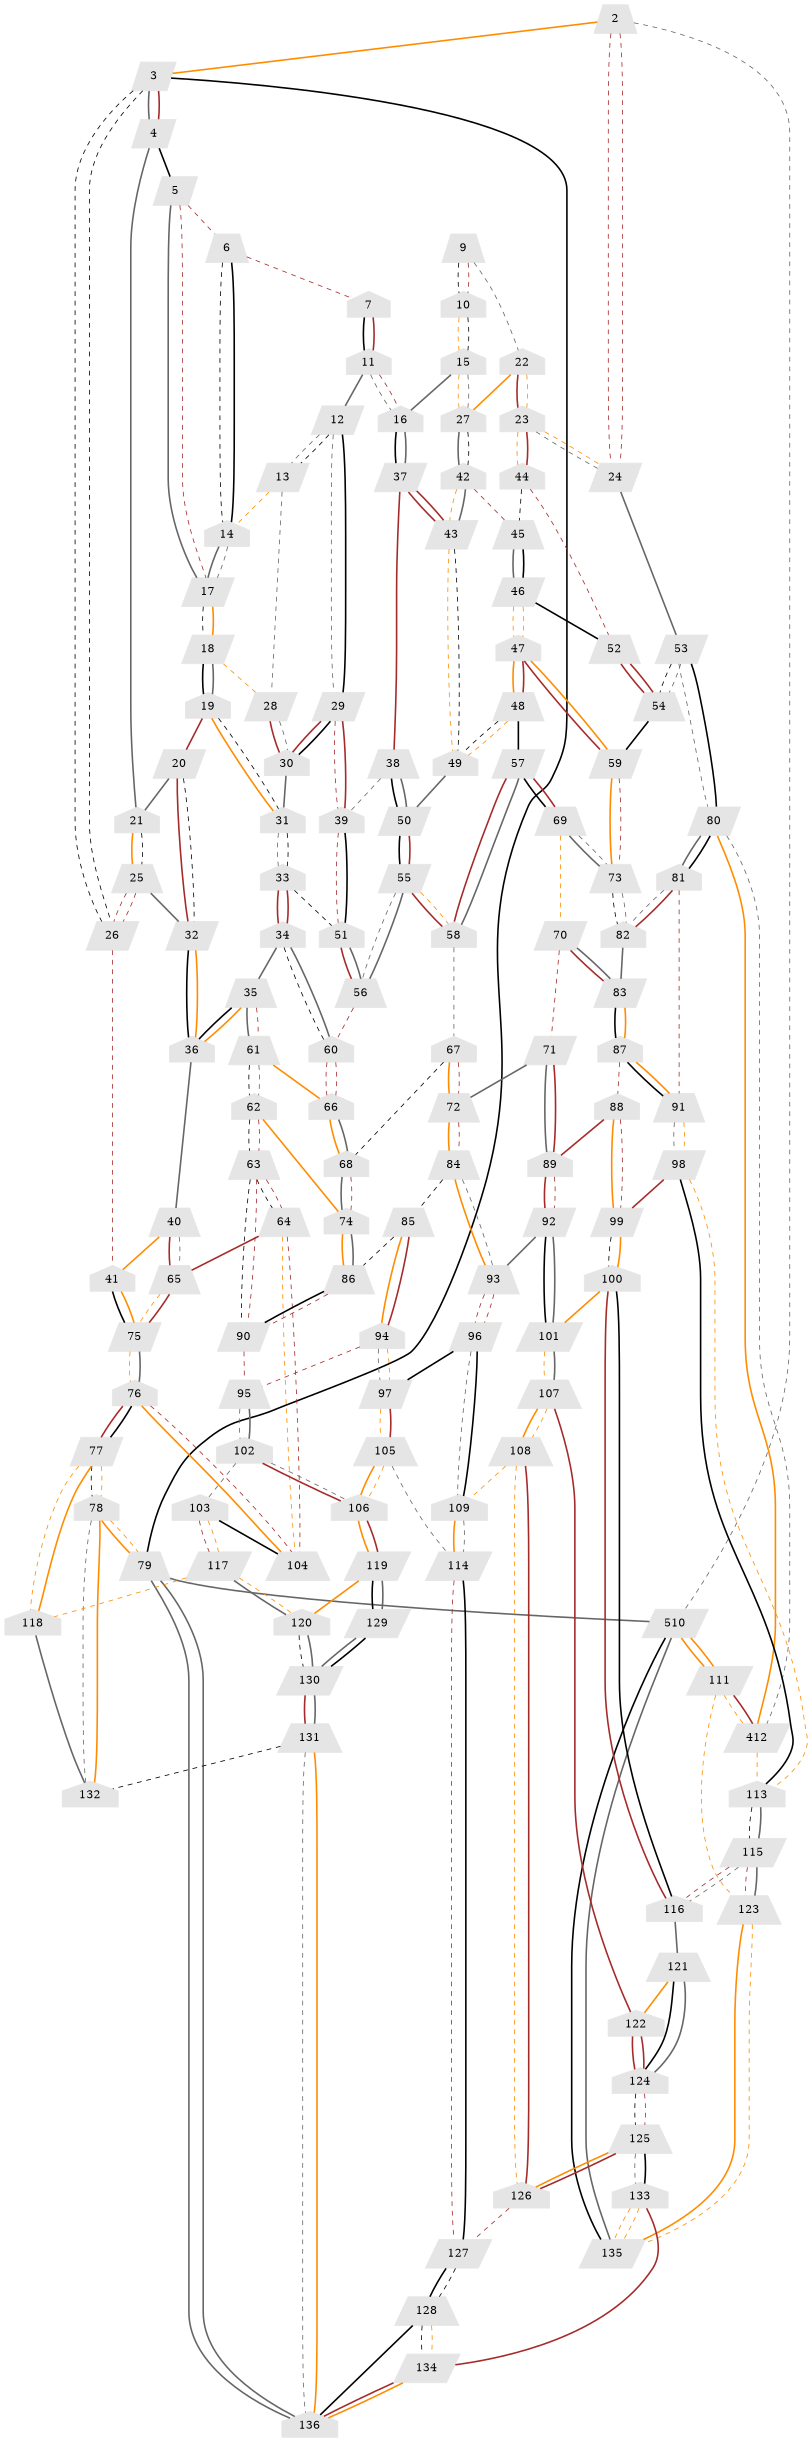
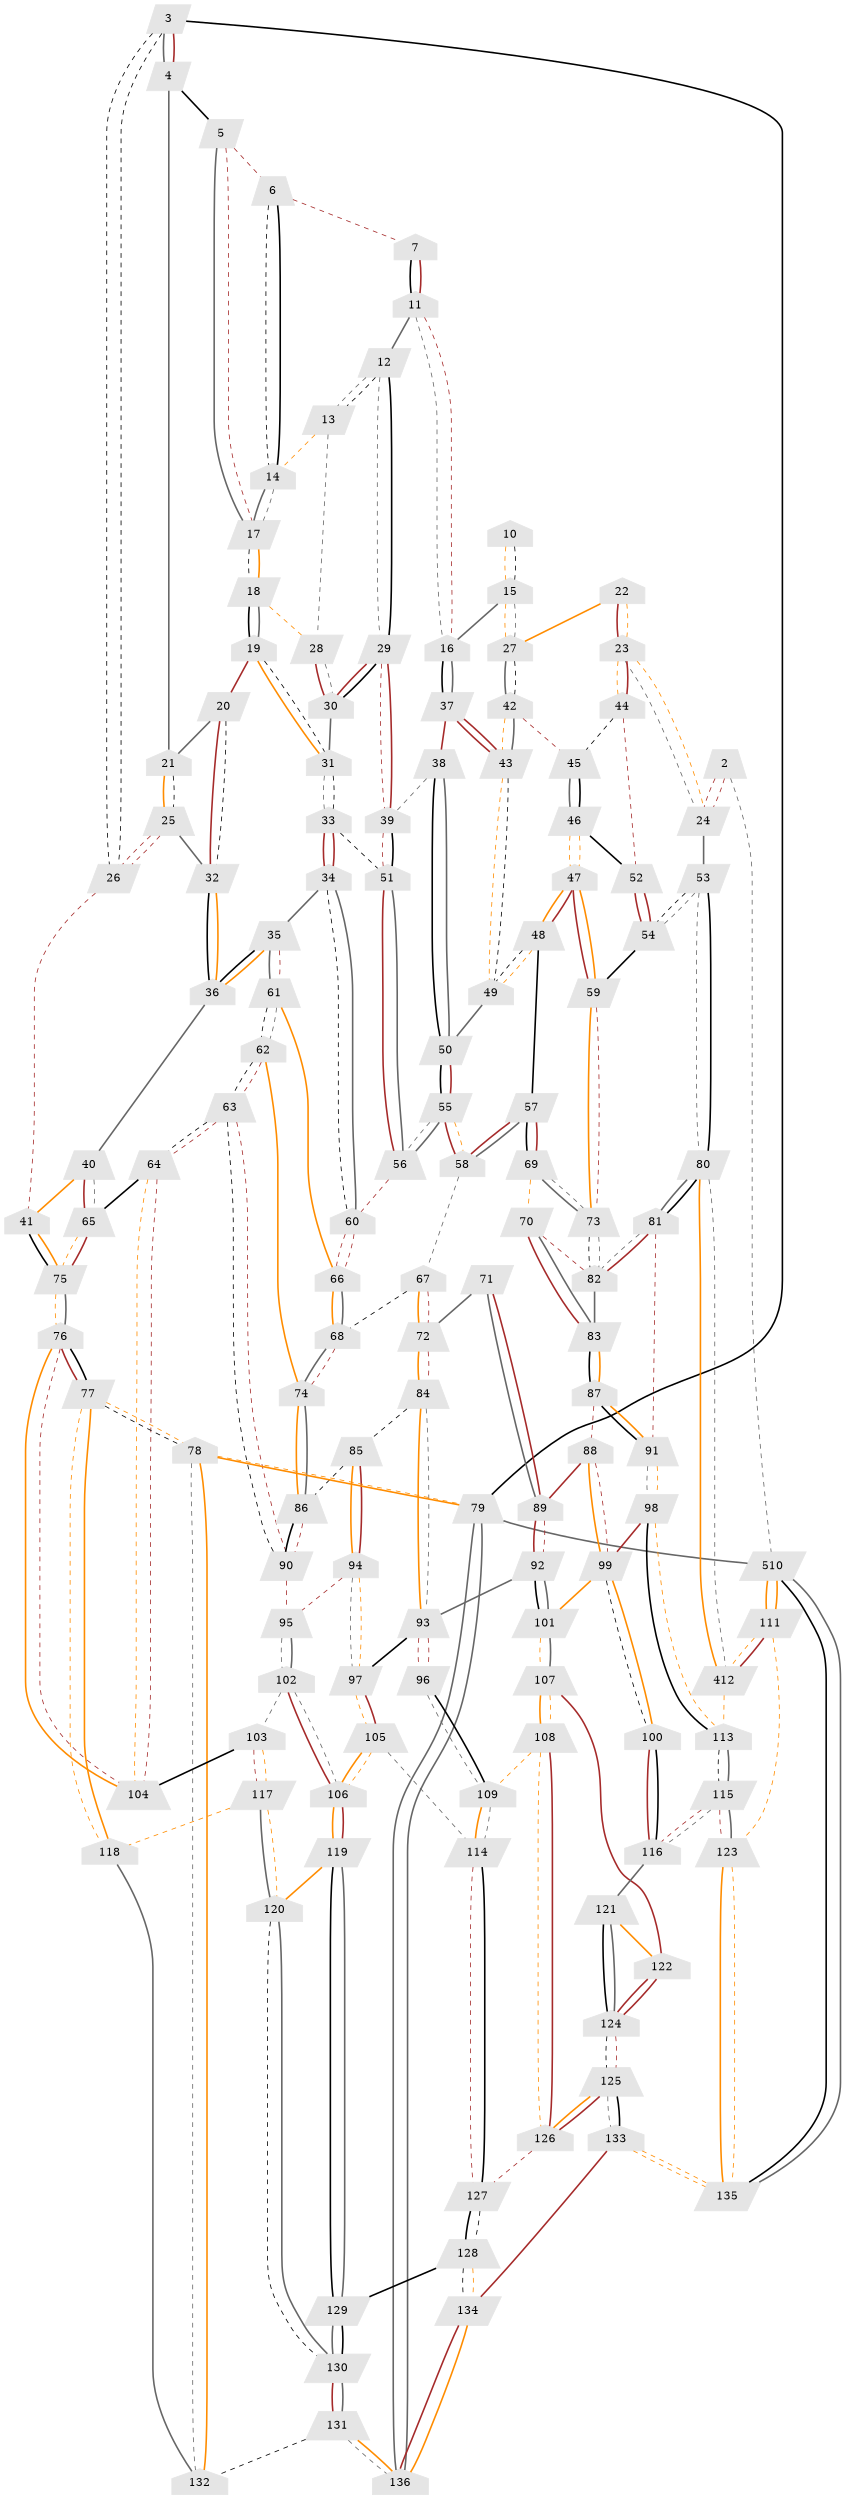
edge "2" -- "3": removed
node "9": removed
edge "70" -- "71": now "70" -- "82"
edge "64" -- "65": color brown -> black
edge "100" -- "101": now "99" -- "101"
edge "96" -- "97": now "93" -- "97"
edge "128" -- "136": now "128" -- "129"
